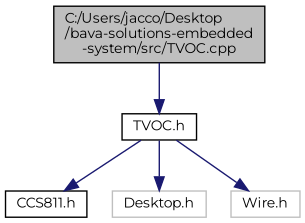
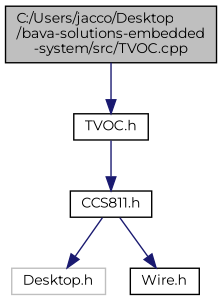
edge "TVOC.h" -> "Desktop.h": now "CCS811.h" -> "Desktop.h"
edge "TVOC.h" -> "Wire.h": now "CCS811.h" -> "Wire.h"
node "Wire.h": color grey75 -> black
